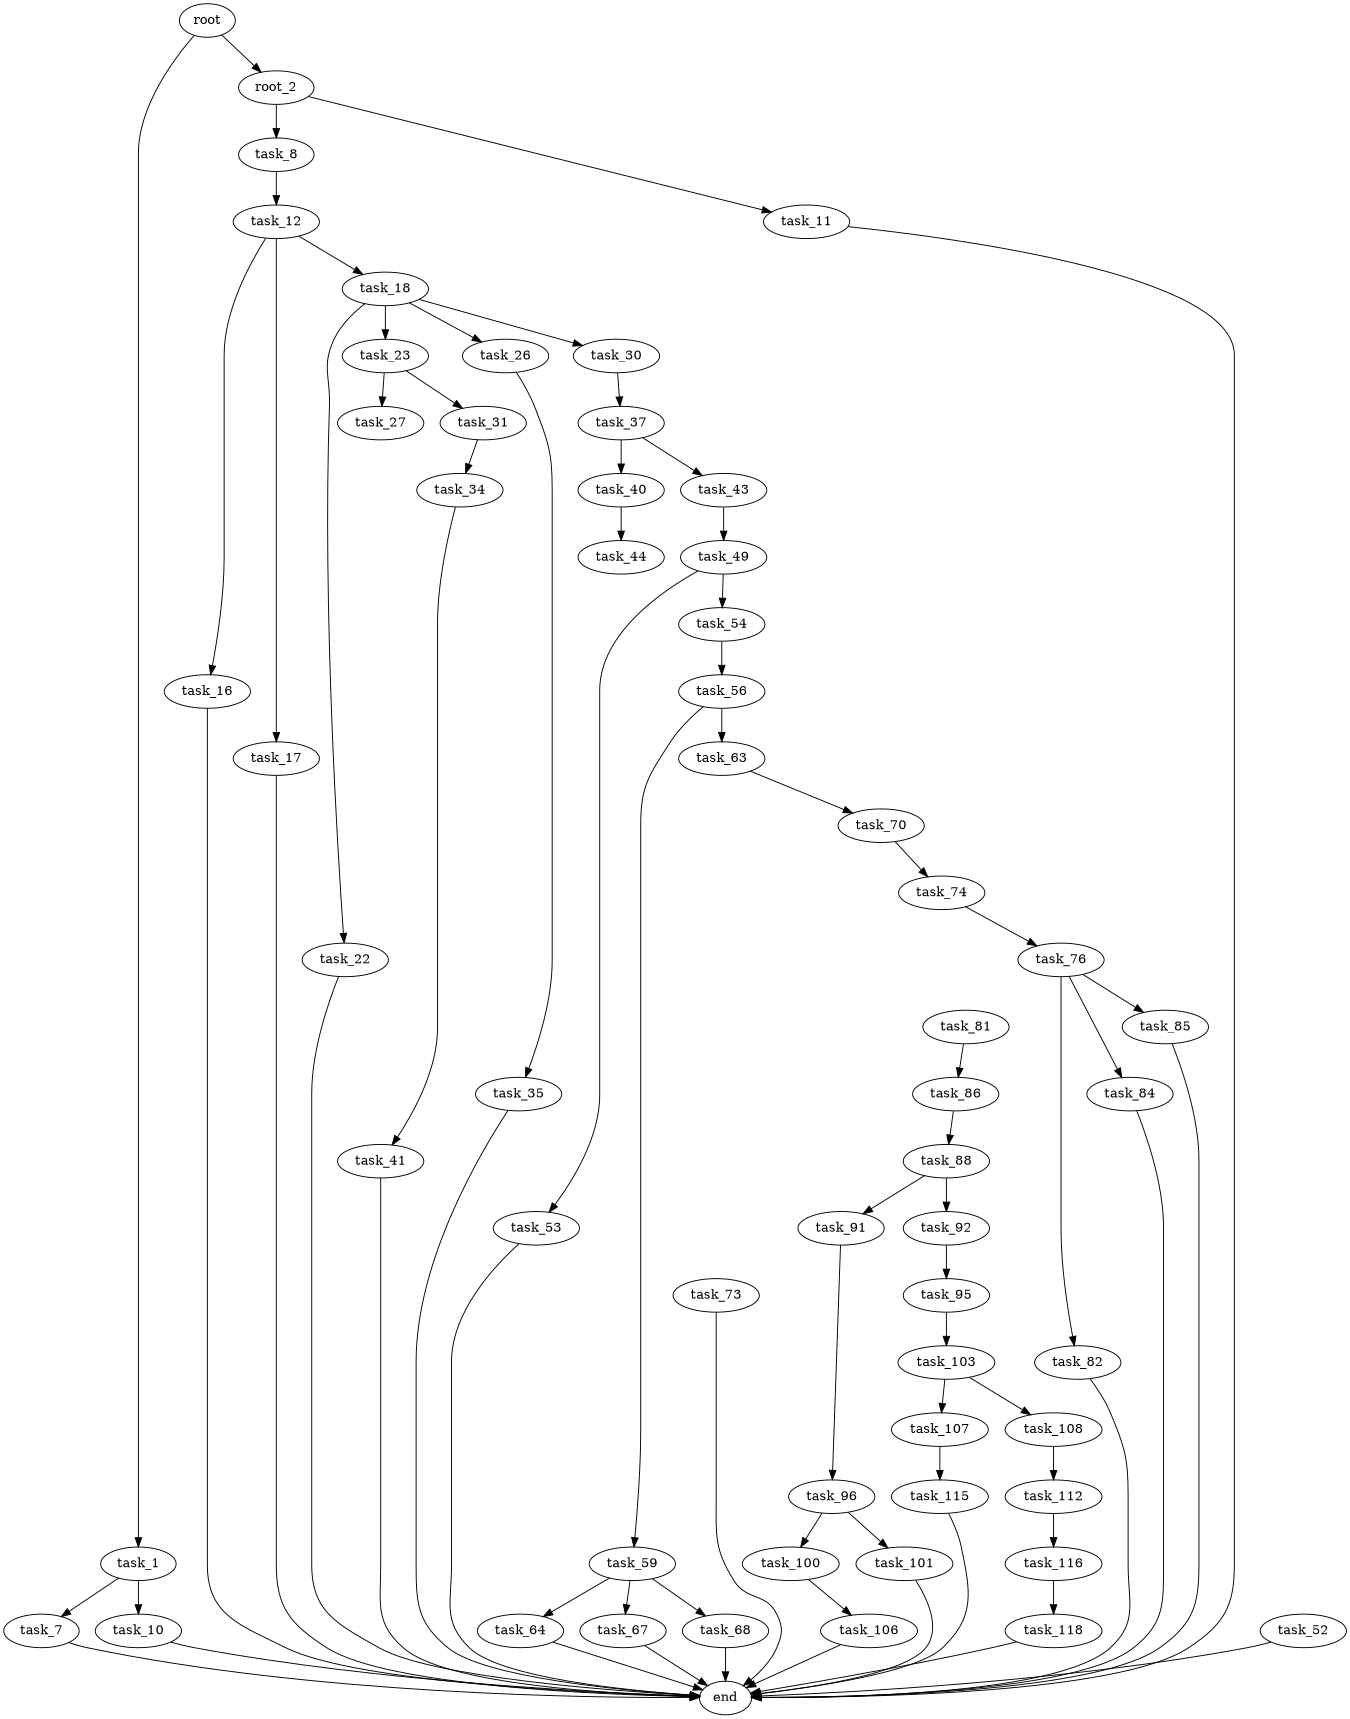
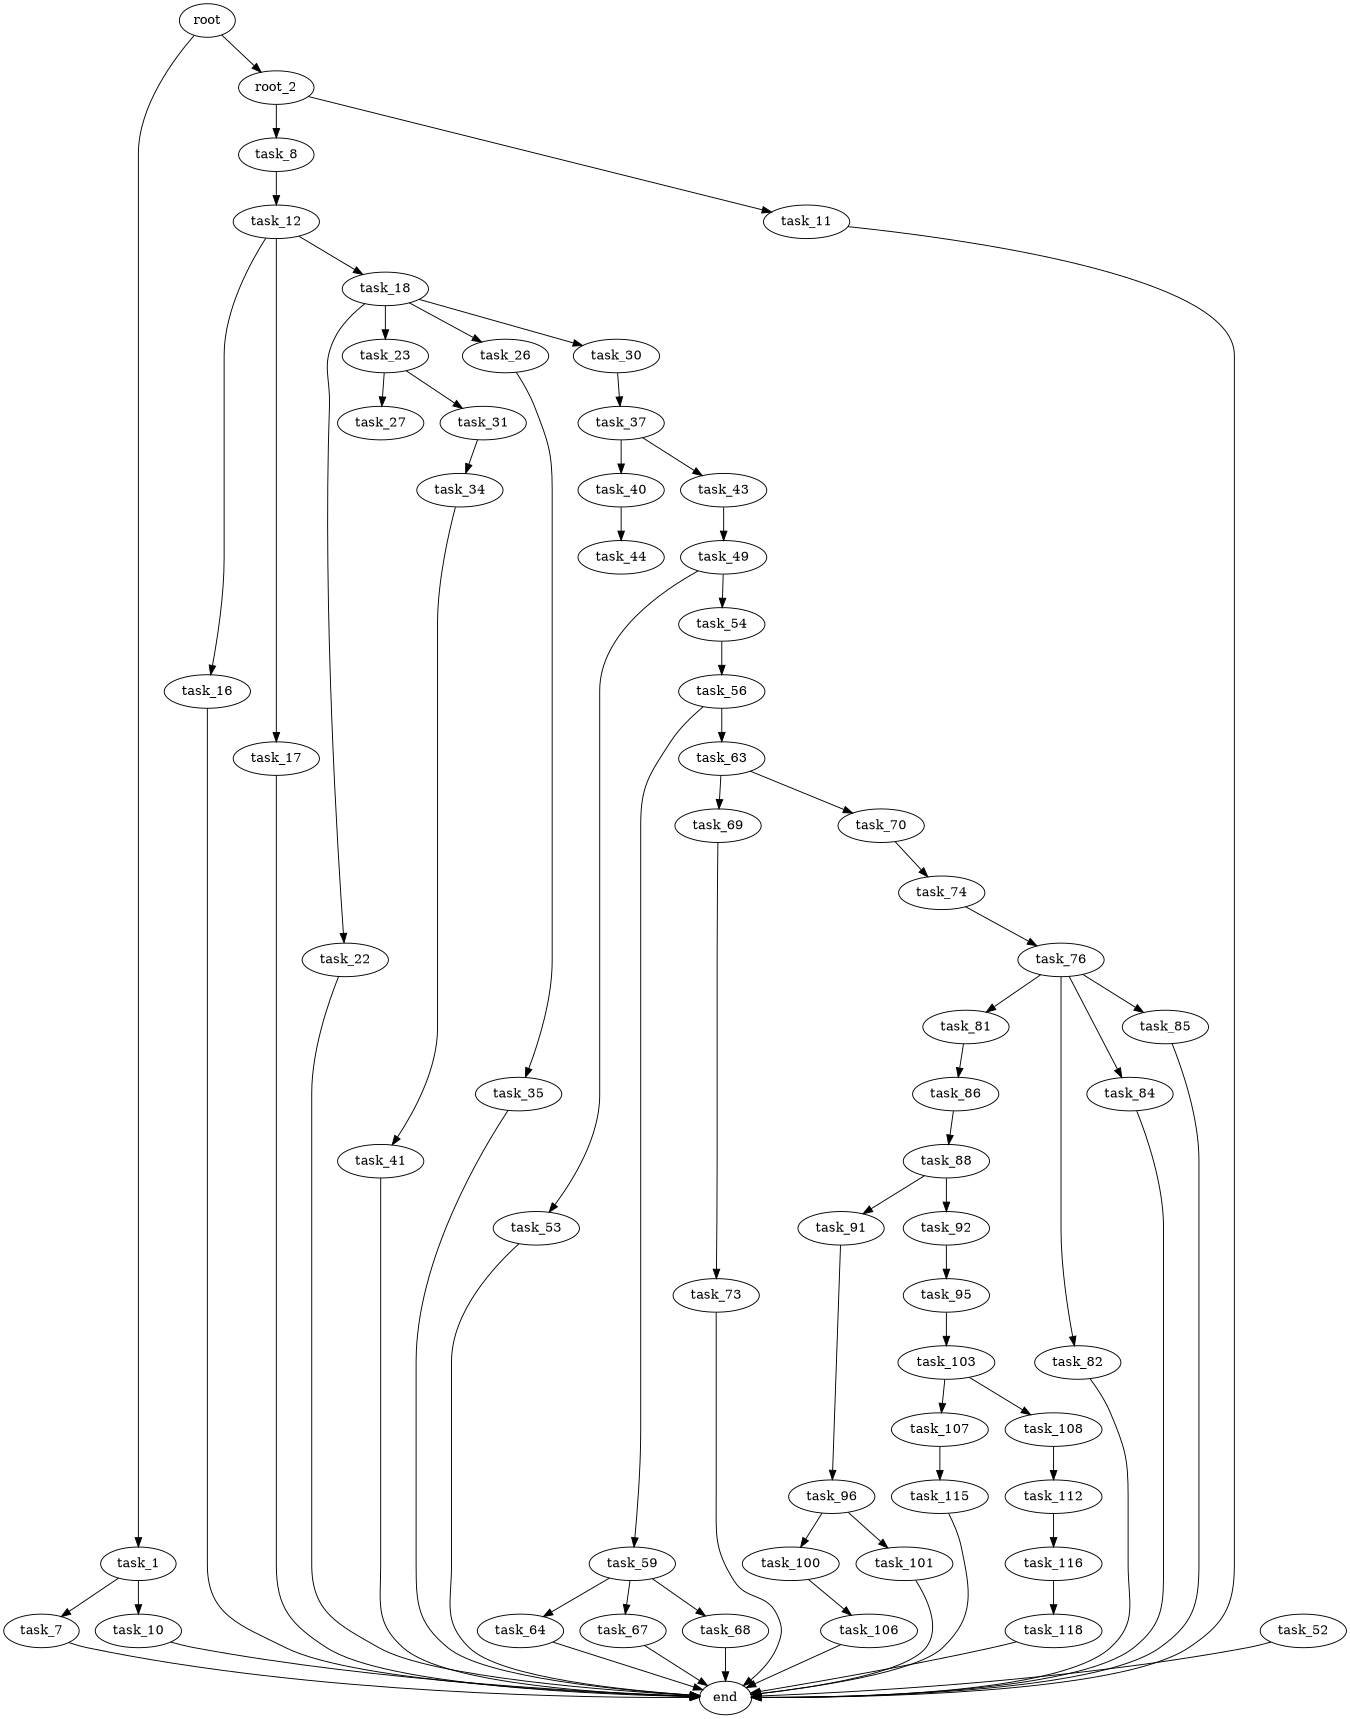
node "task_69": added
edge "task_76" -> "task_81": added
